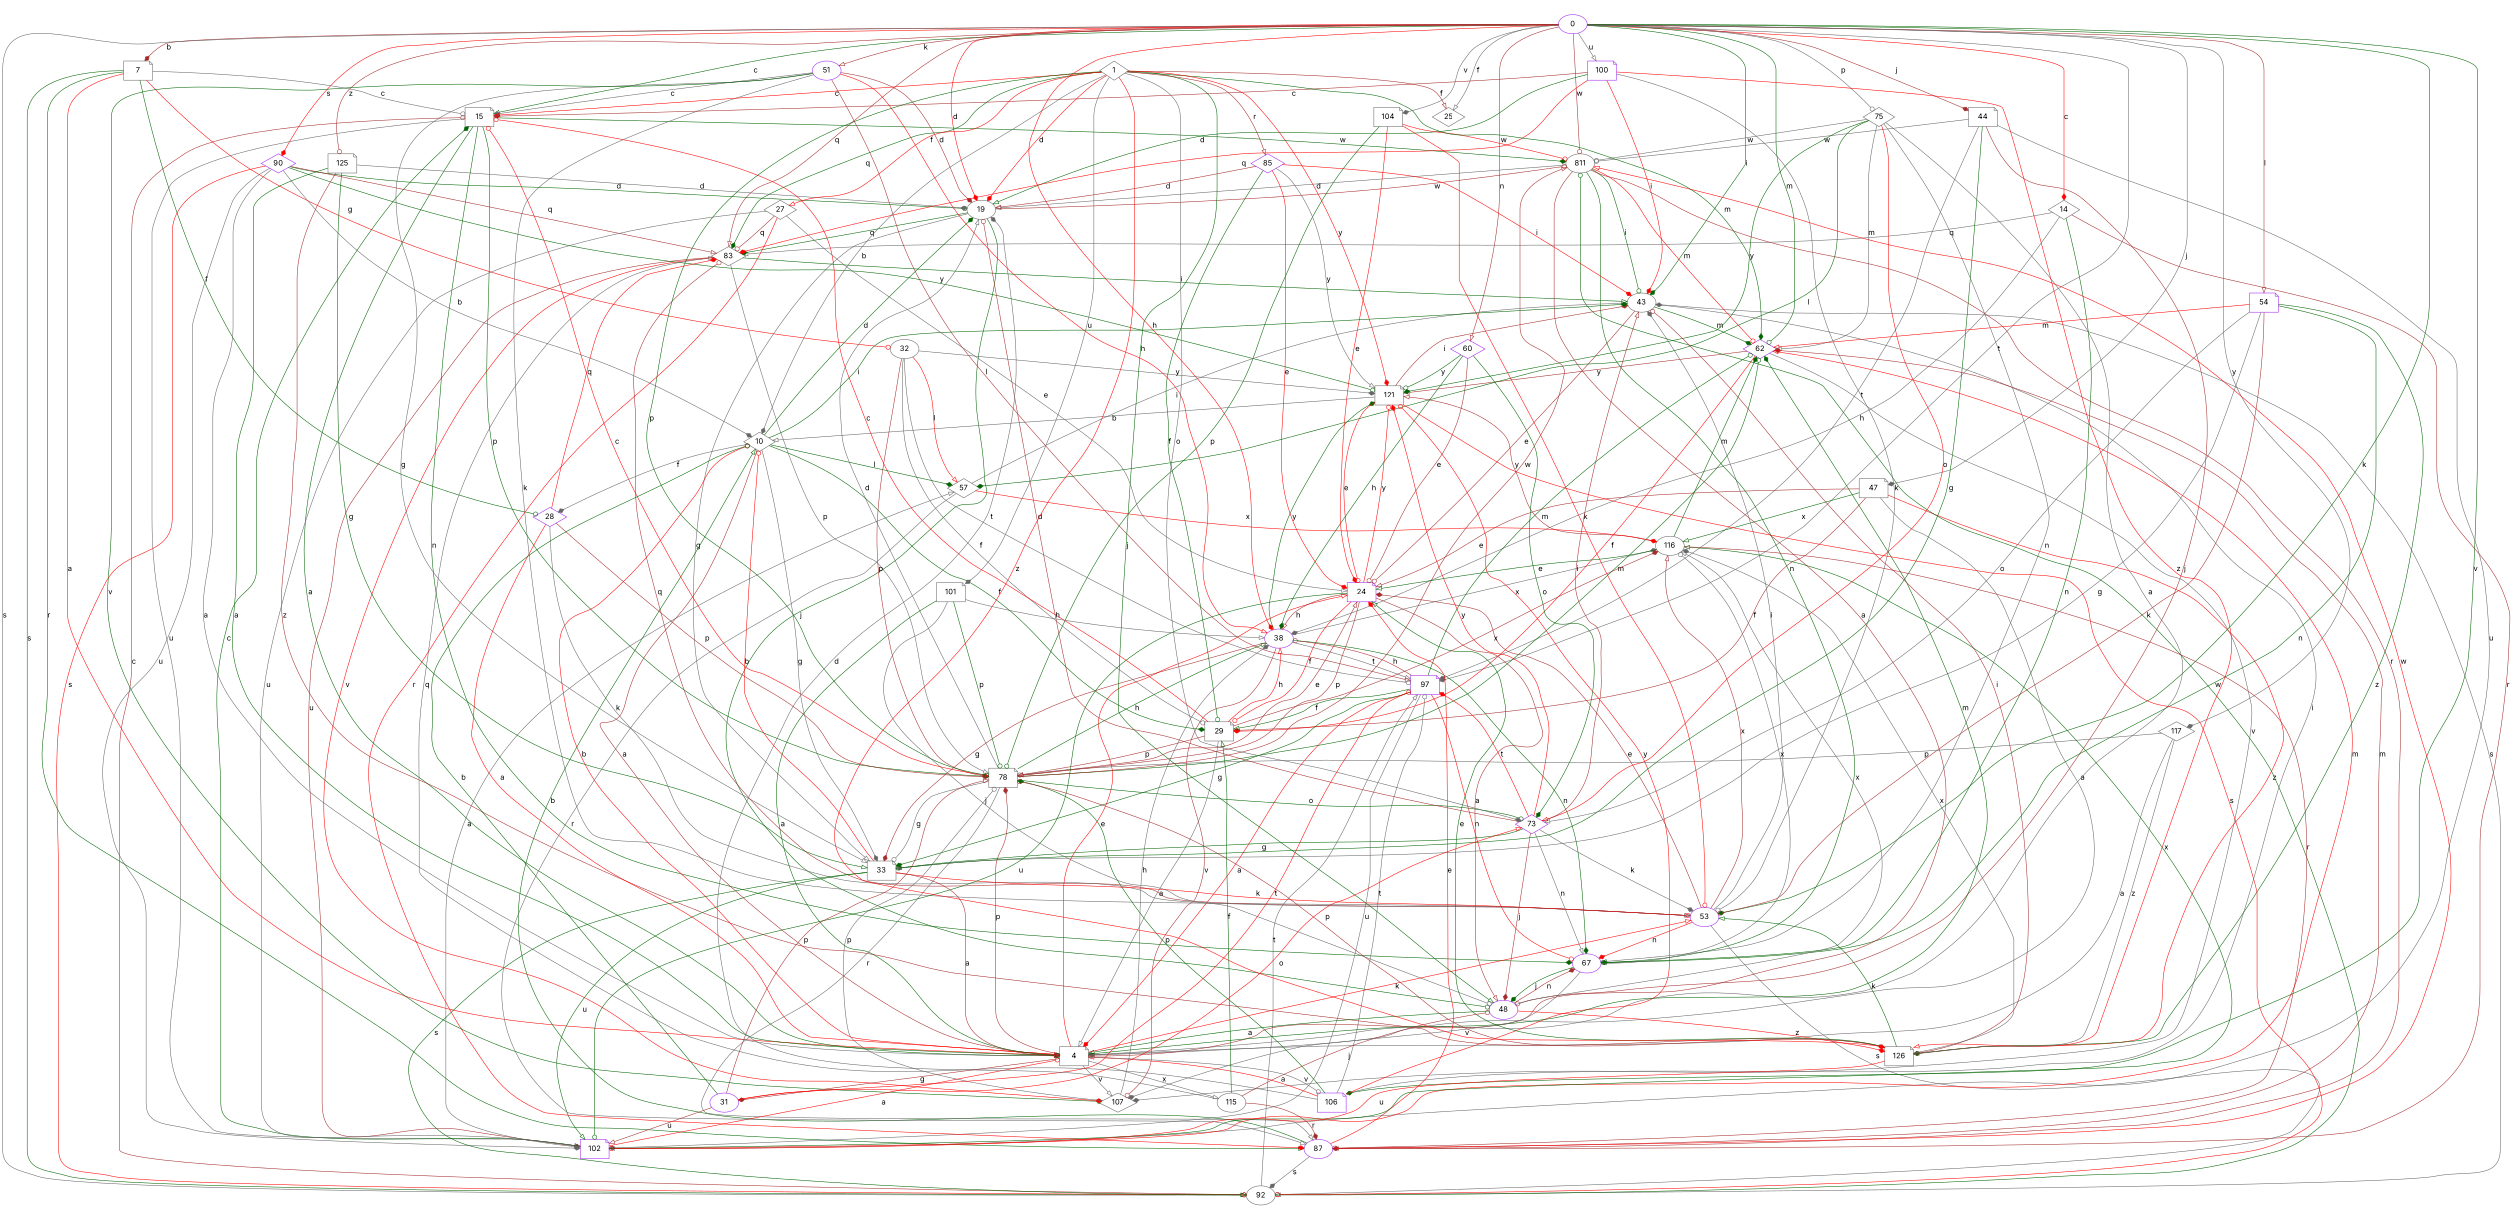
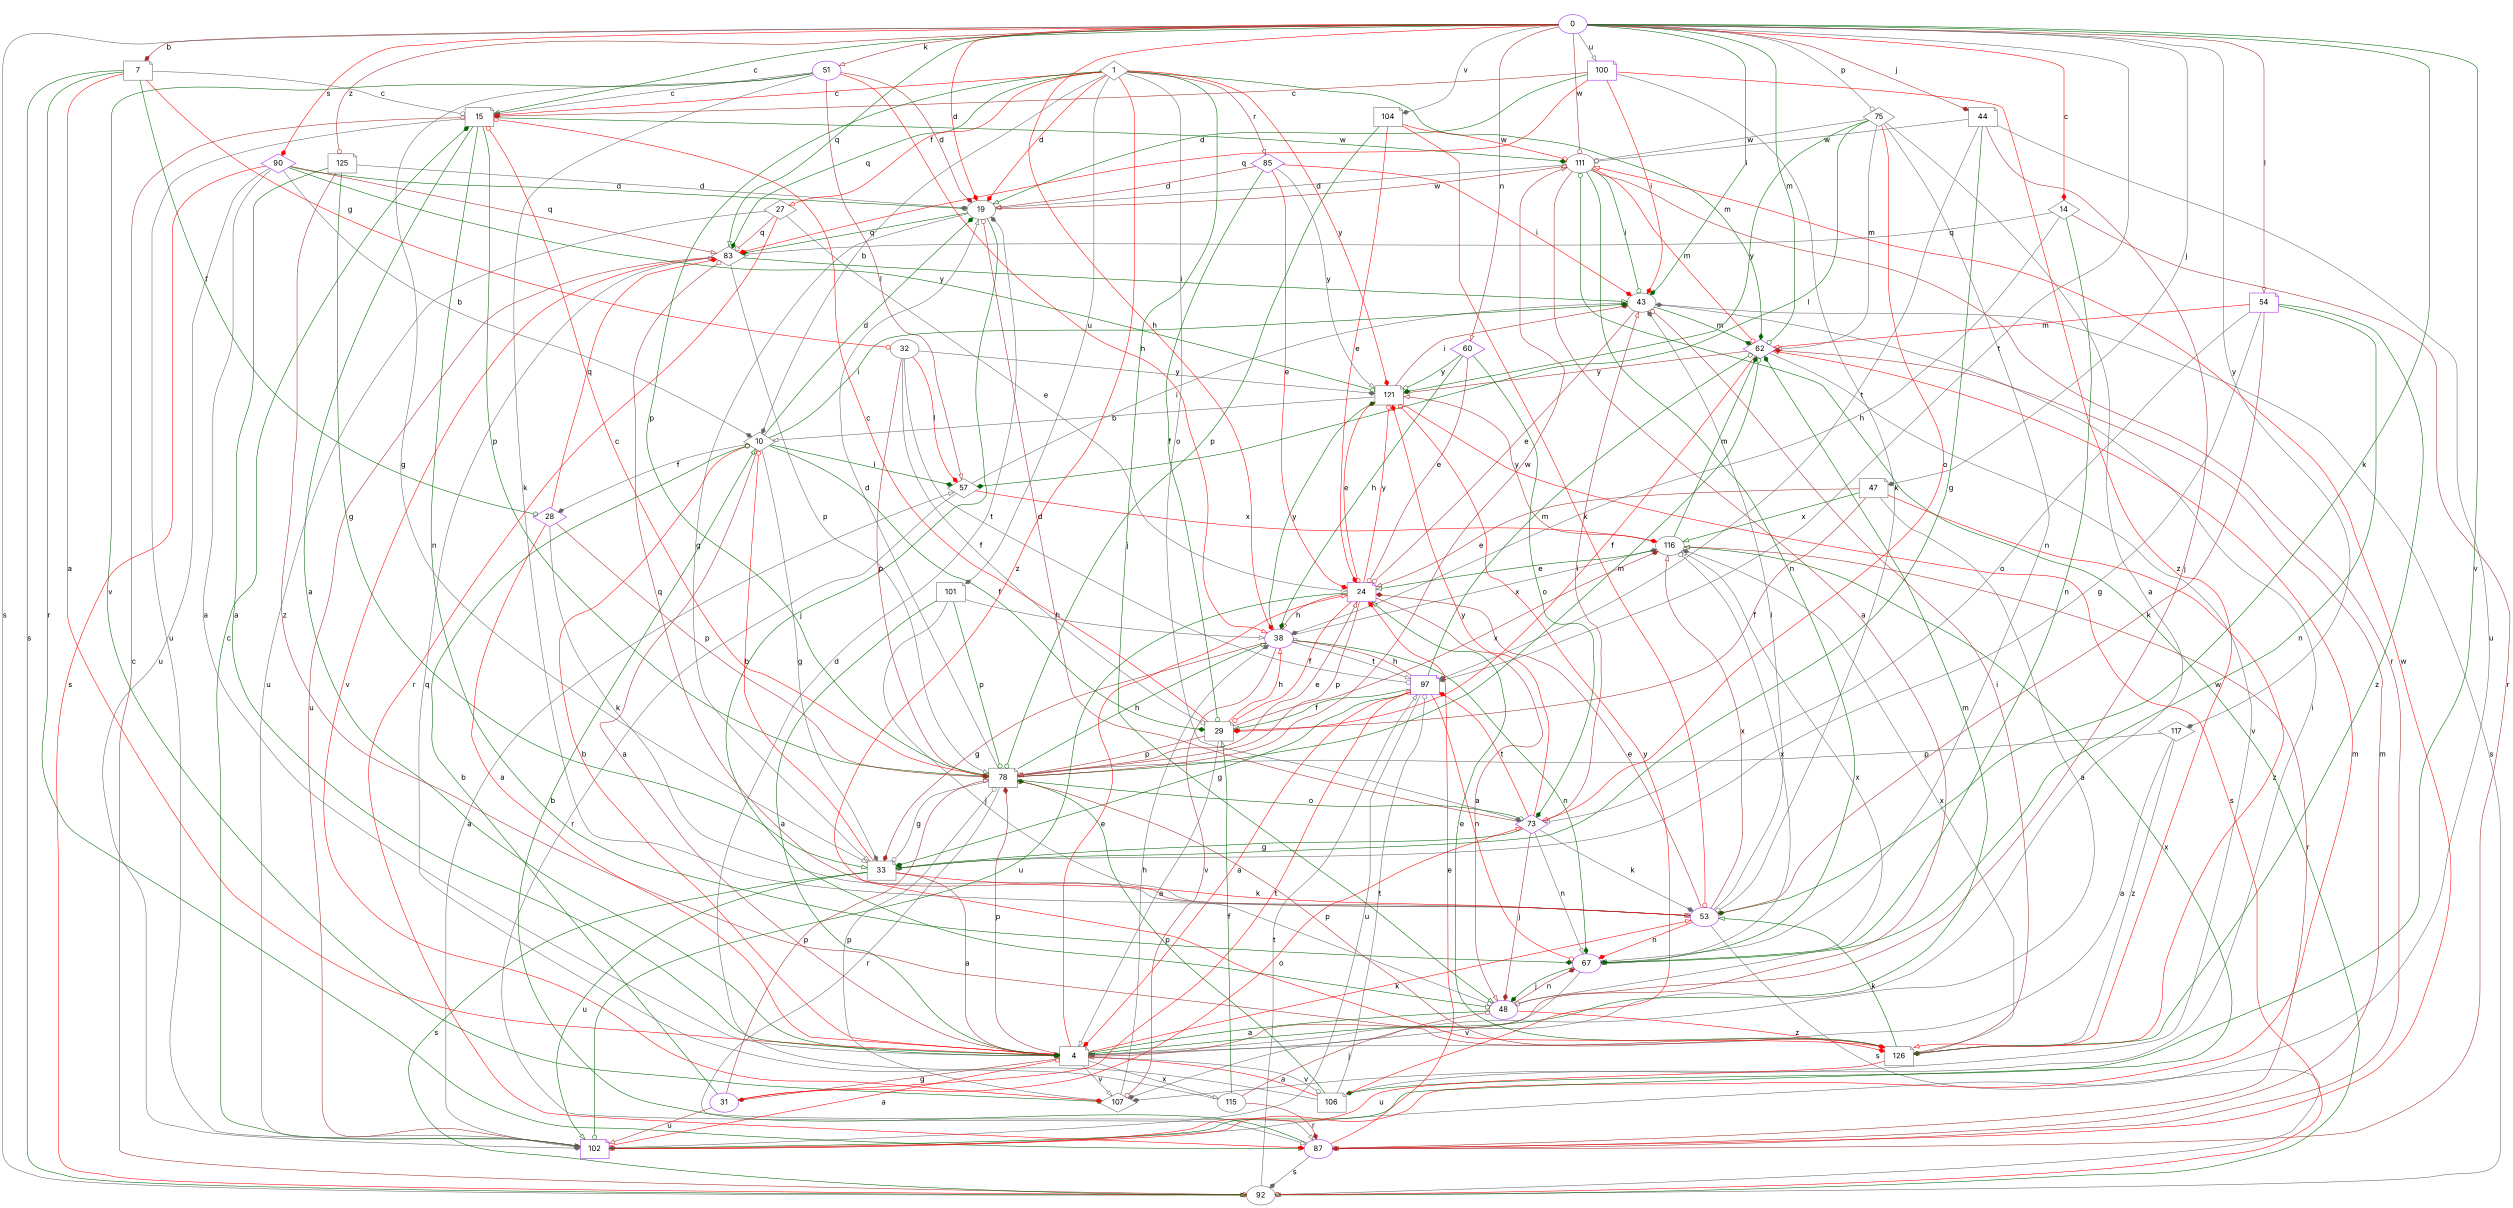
edge "0" -> "83": color brown -> darkgreen
node "25": removed
node "811": label "811" -> "111"
edge "32" -> "57": arrowhead onormal -> diamond
edge "51" -> "97": now "51" -> "57"
edge "101" -> "4": arrowhead odot -> diamond
node "106": color purple -> gray40
